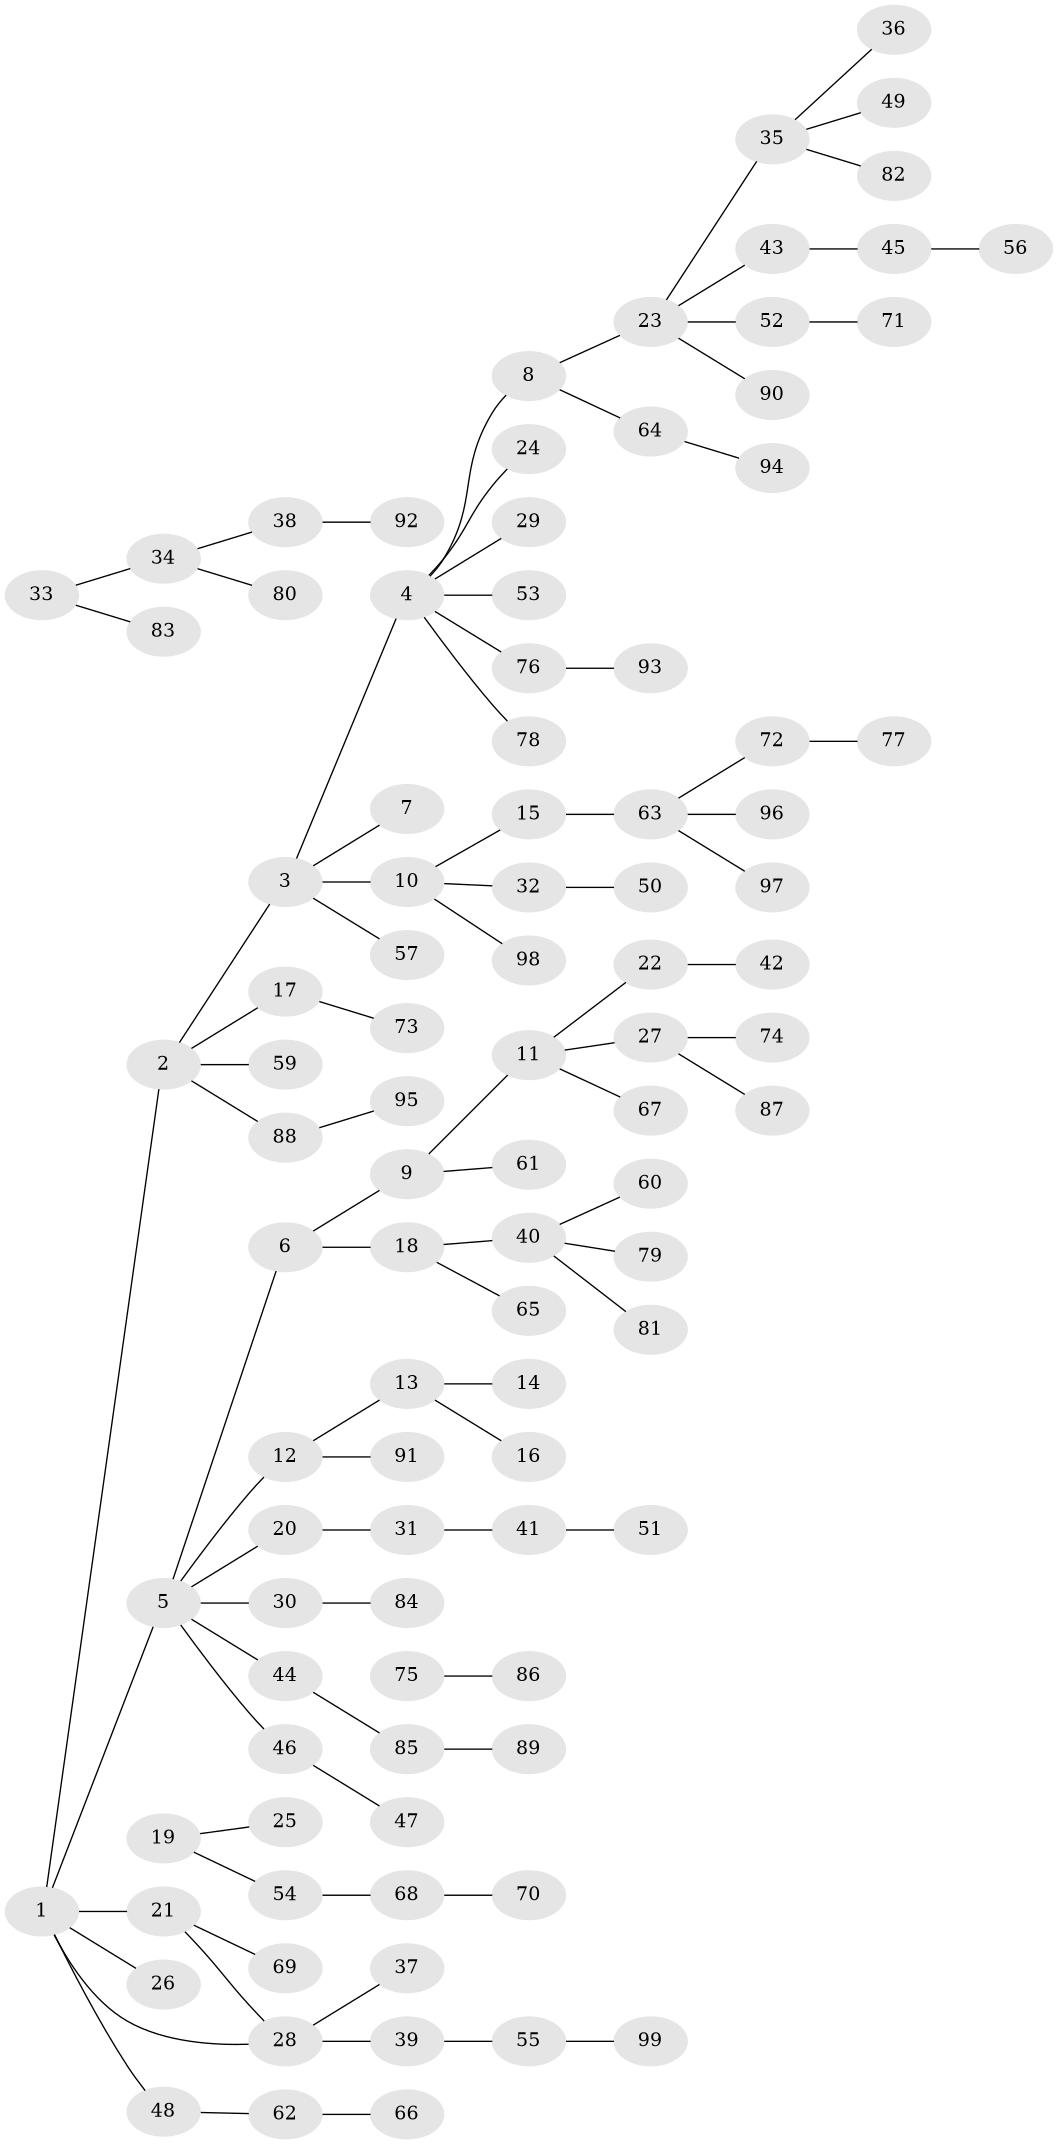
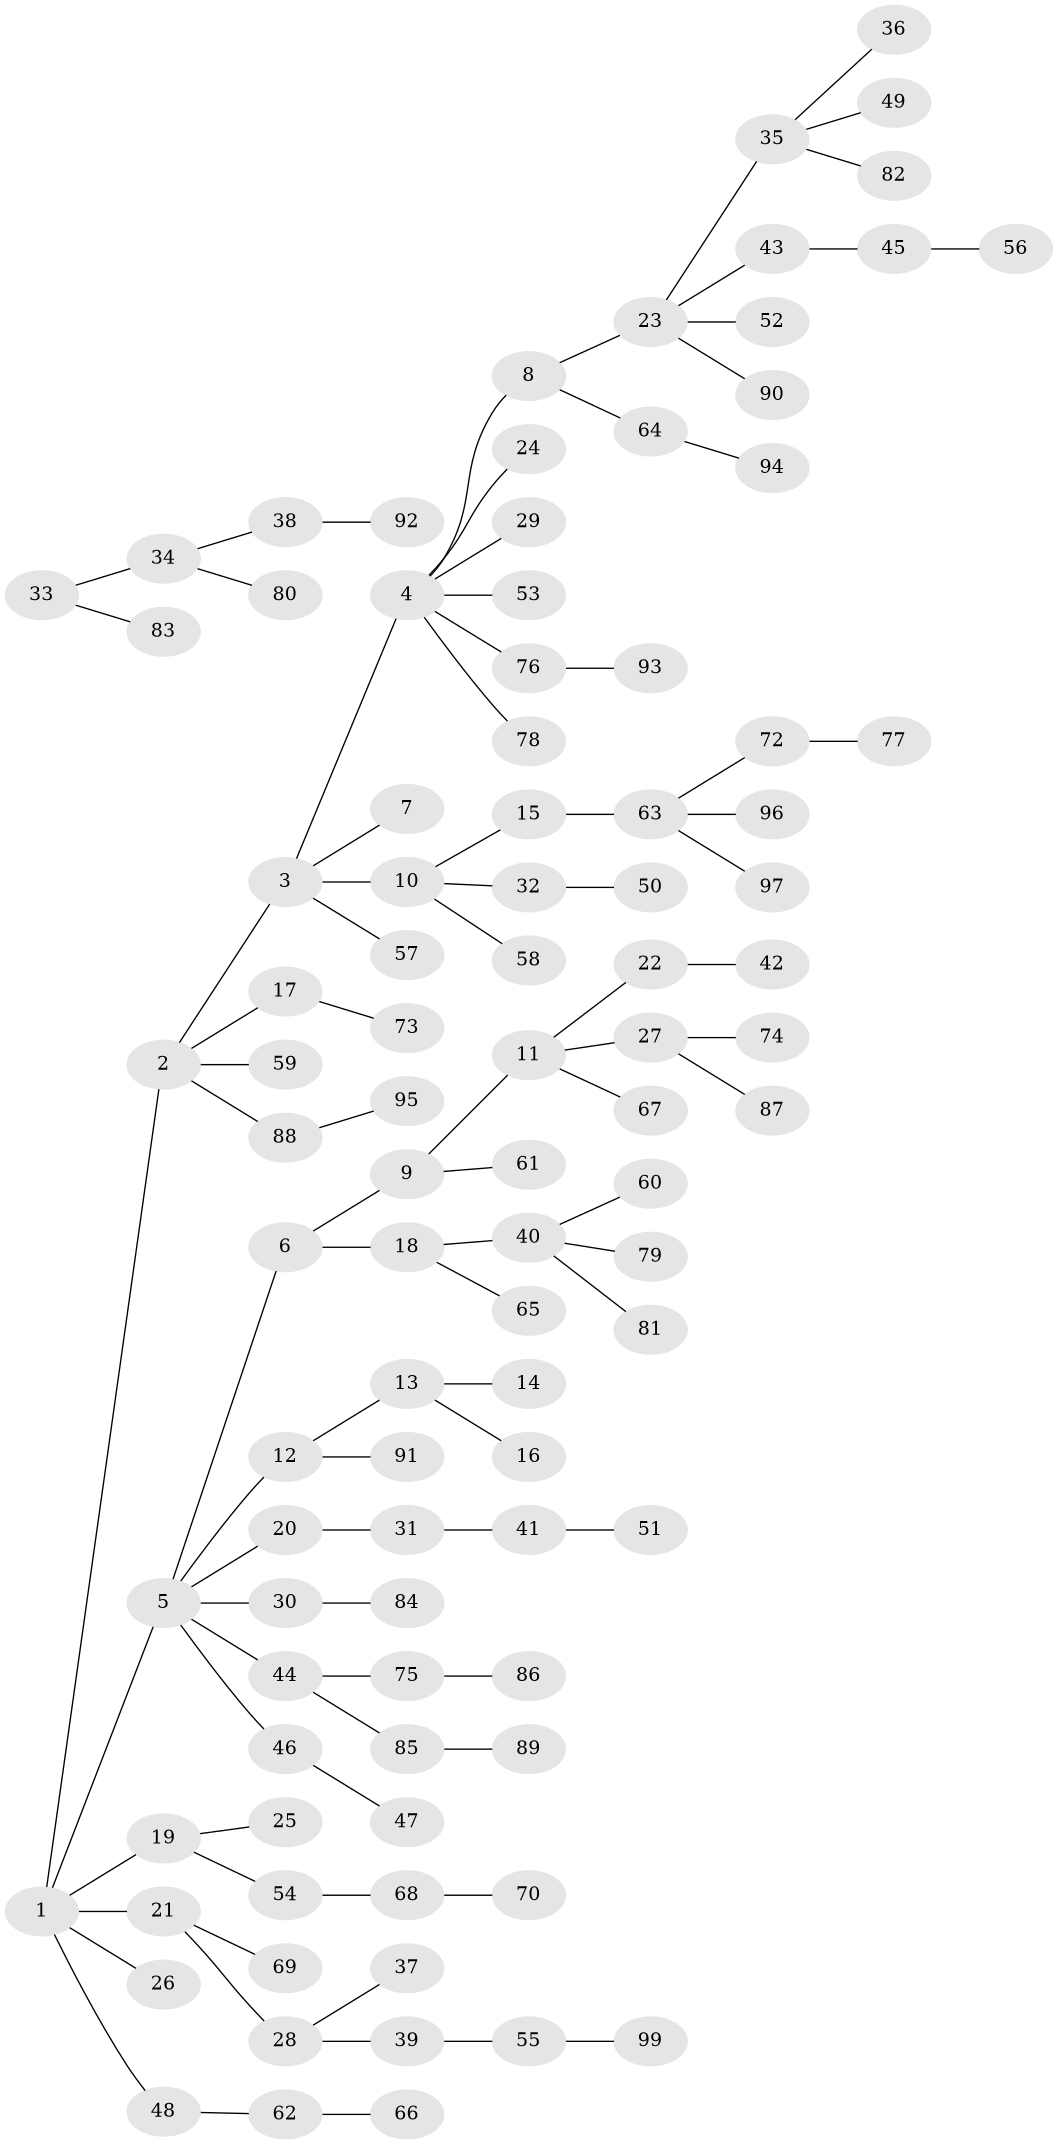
node "71": removed
node "98": label "98" -> "58"
edge "44" -- "75": added
edge "1" -- "28": now "1" -- "19"
